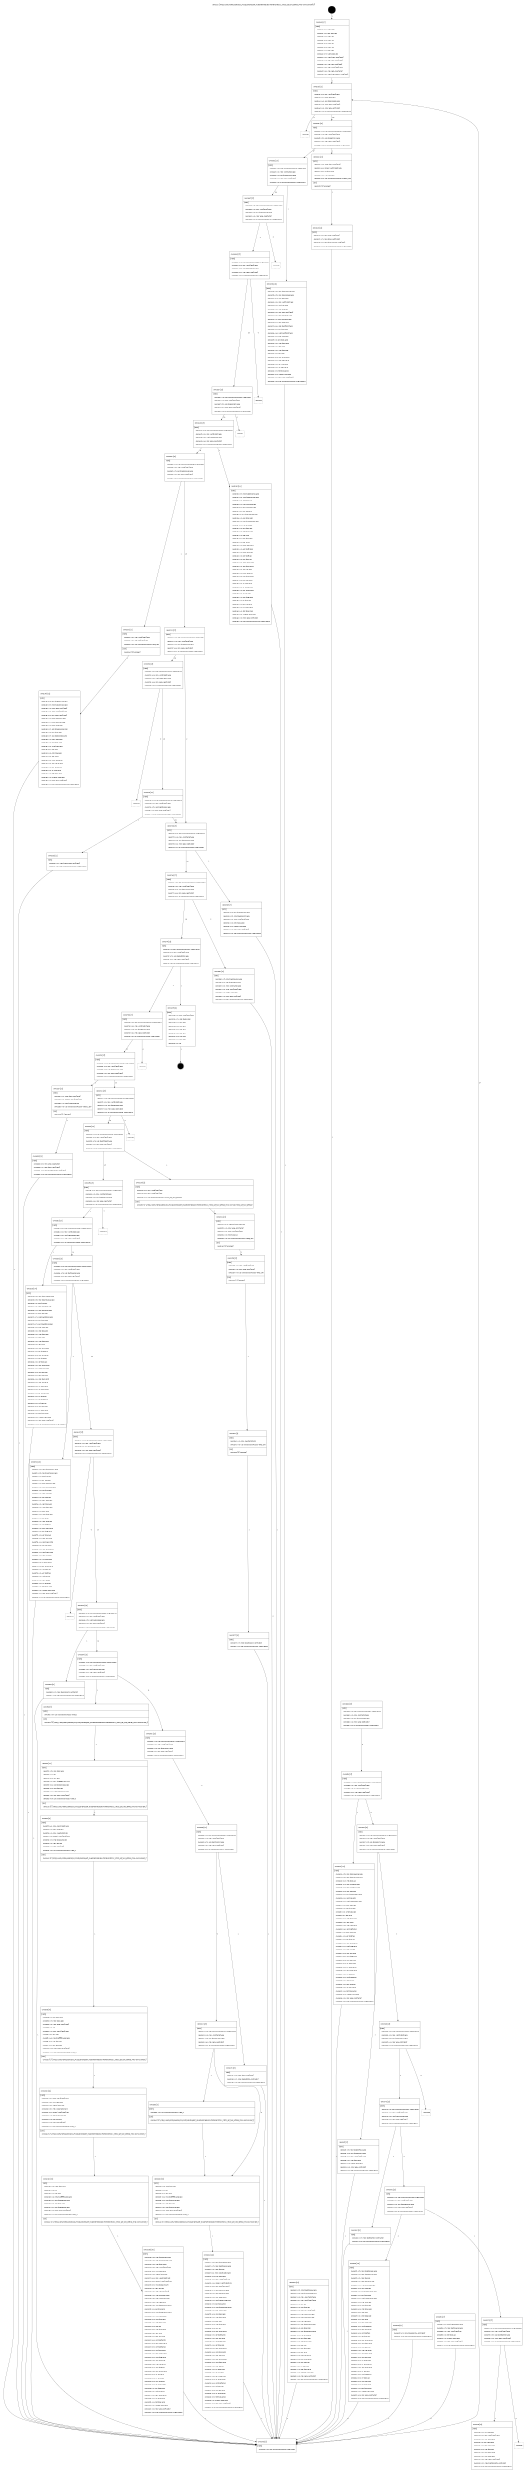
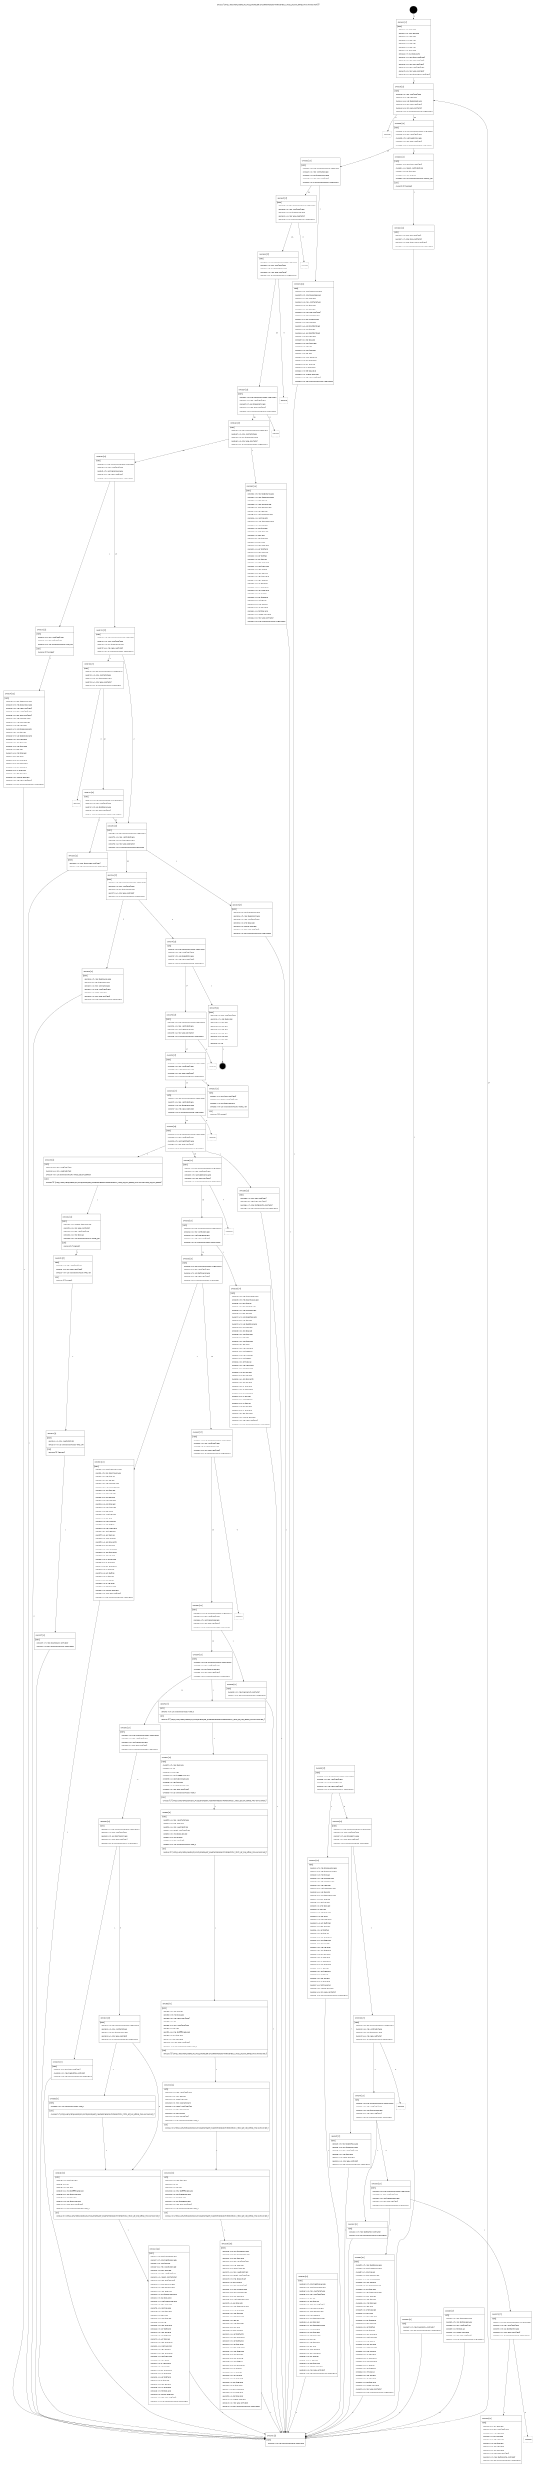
edge "0x401dc7 [20]" -> "0x401ddb [23]": now "0x4017e3 [25]" -> "0x401ddb [23]"
node "0x4018dd [25]": removed
